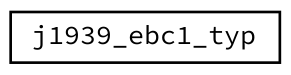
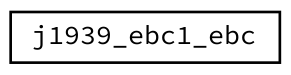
node "j1939_ebc1_typ": label "j1939_ebc1_typ" -> "j1939_ebc1_ebc"
